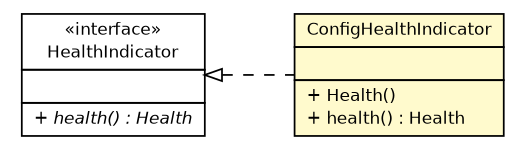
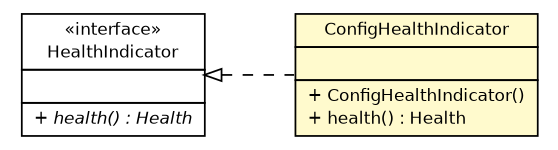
node "ConfigHealthIndicator": text "+ Health()" -> "+ ConfigHealthIndicator()"
